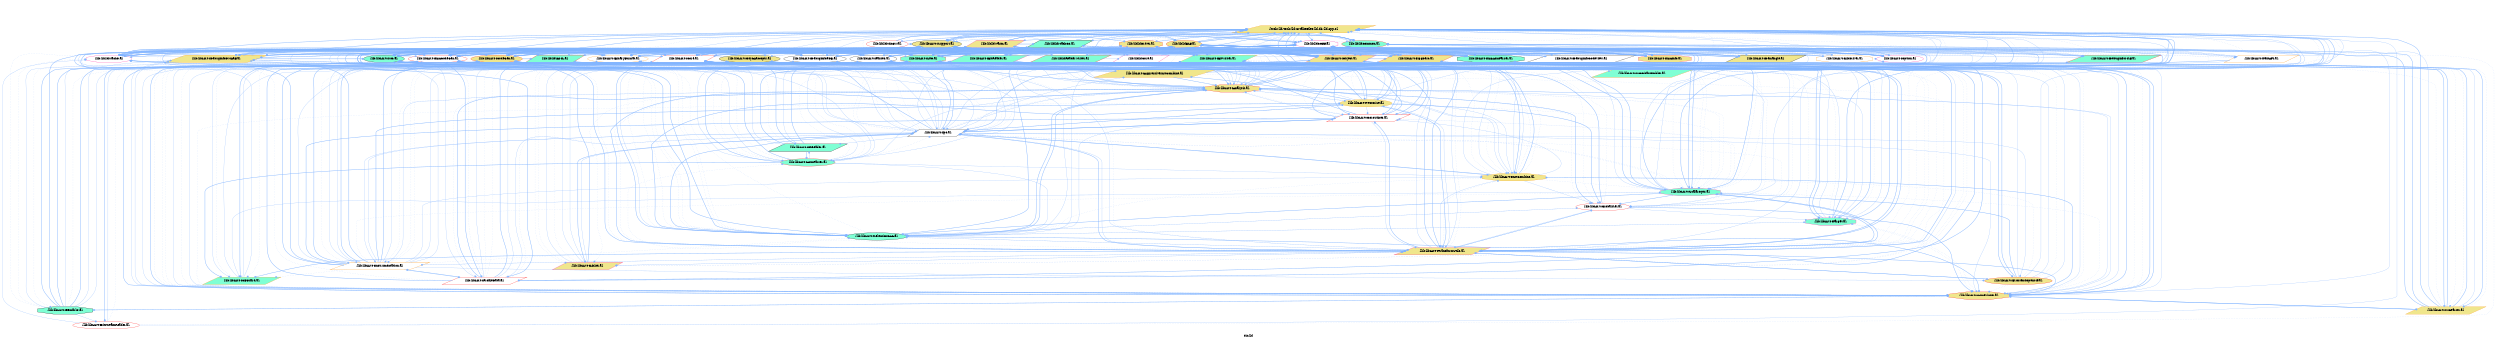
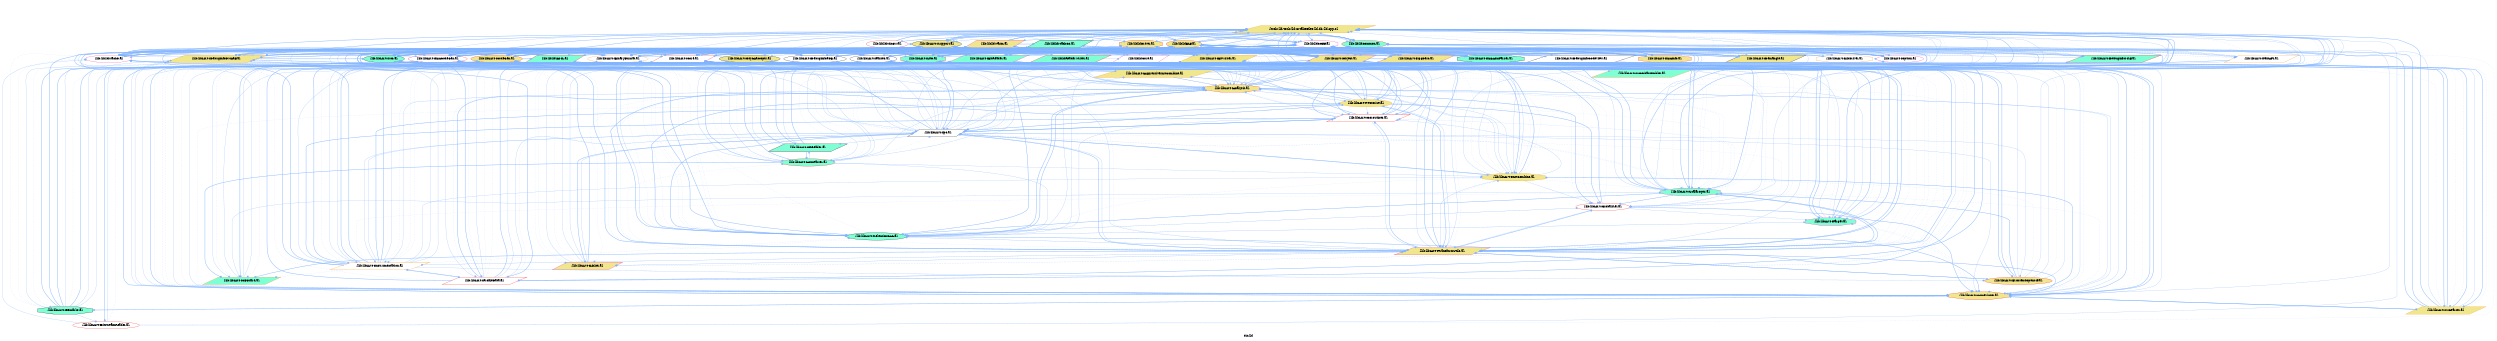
node "{lib/libLLVMBitWriter.a}": fillcolor aquamarine -> khaki
